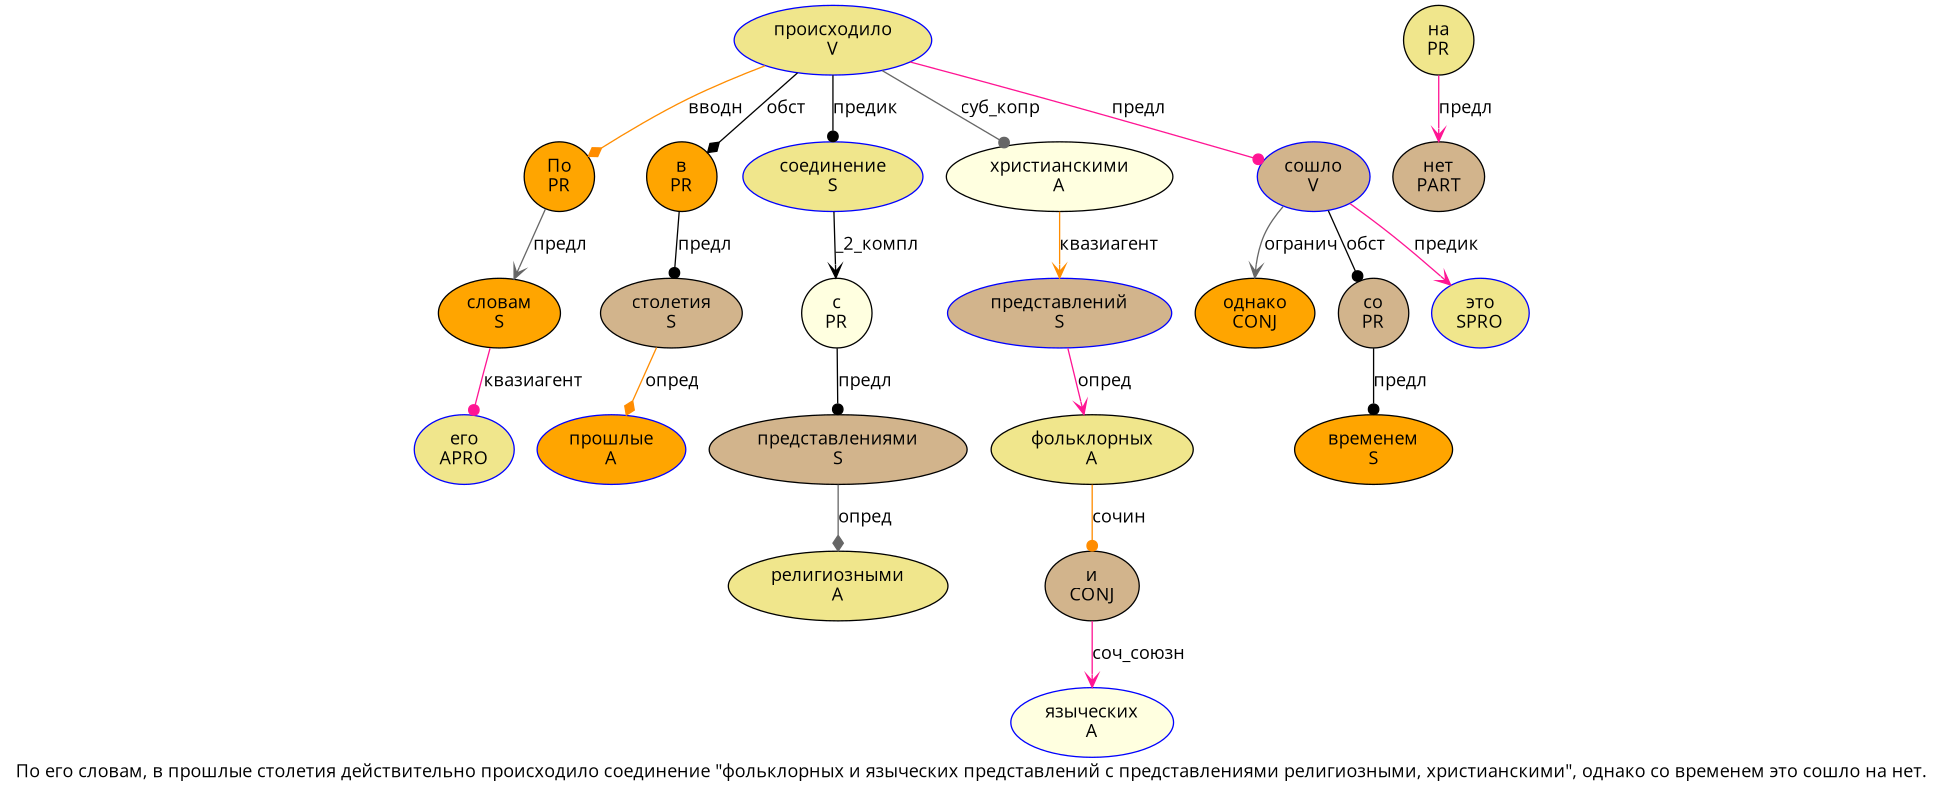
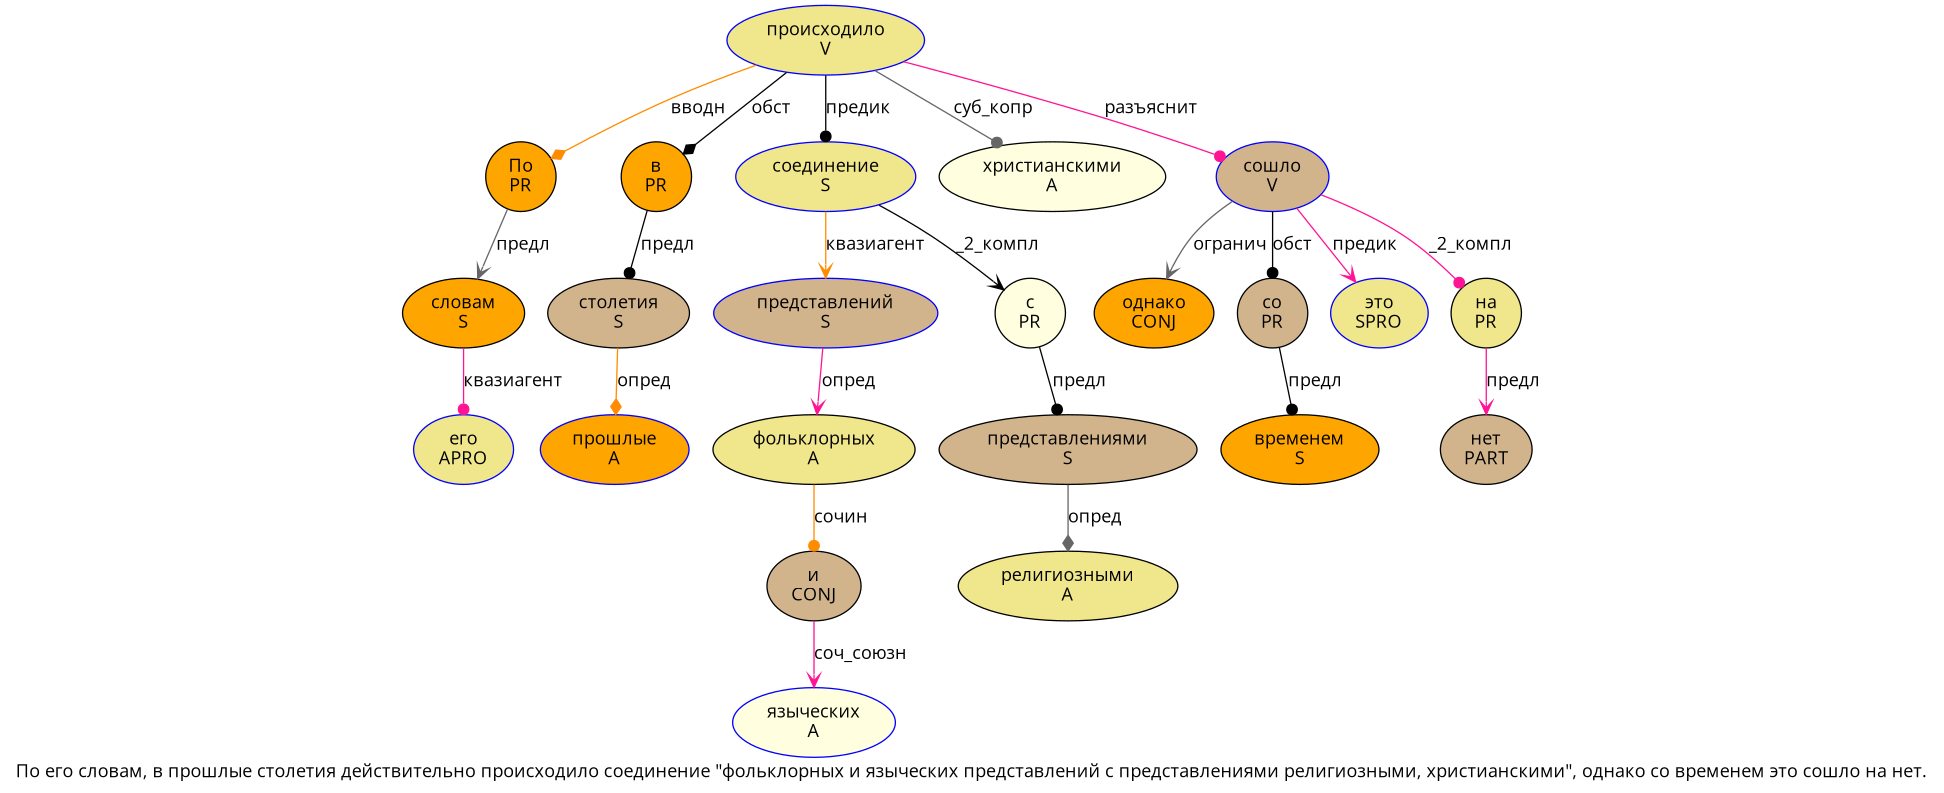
edge "происходило V" -> "сошло V": label "предл" -> "разъяснит"
edge "сошло V" -> "на PR": added, label "_2_компл"
edge "христианскими A" -> "представлений S": now "соединение S" -> "представлений S"
